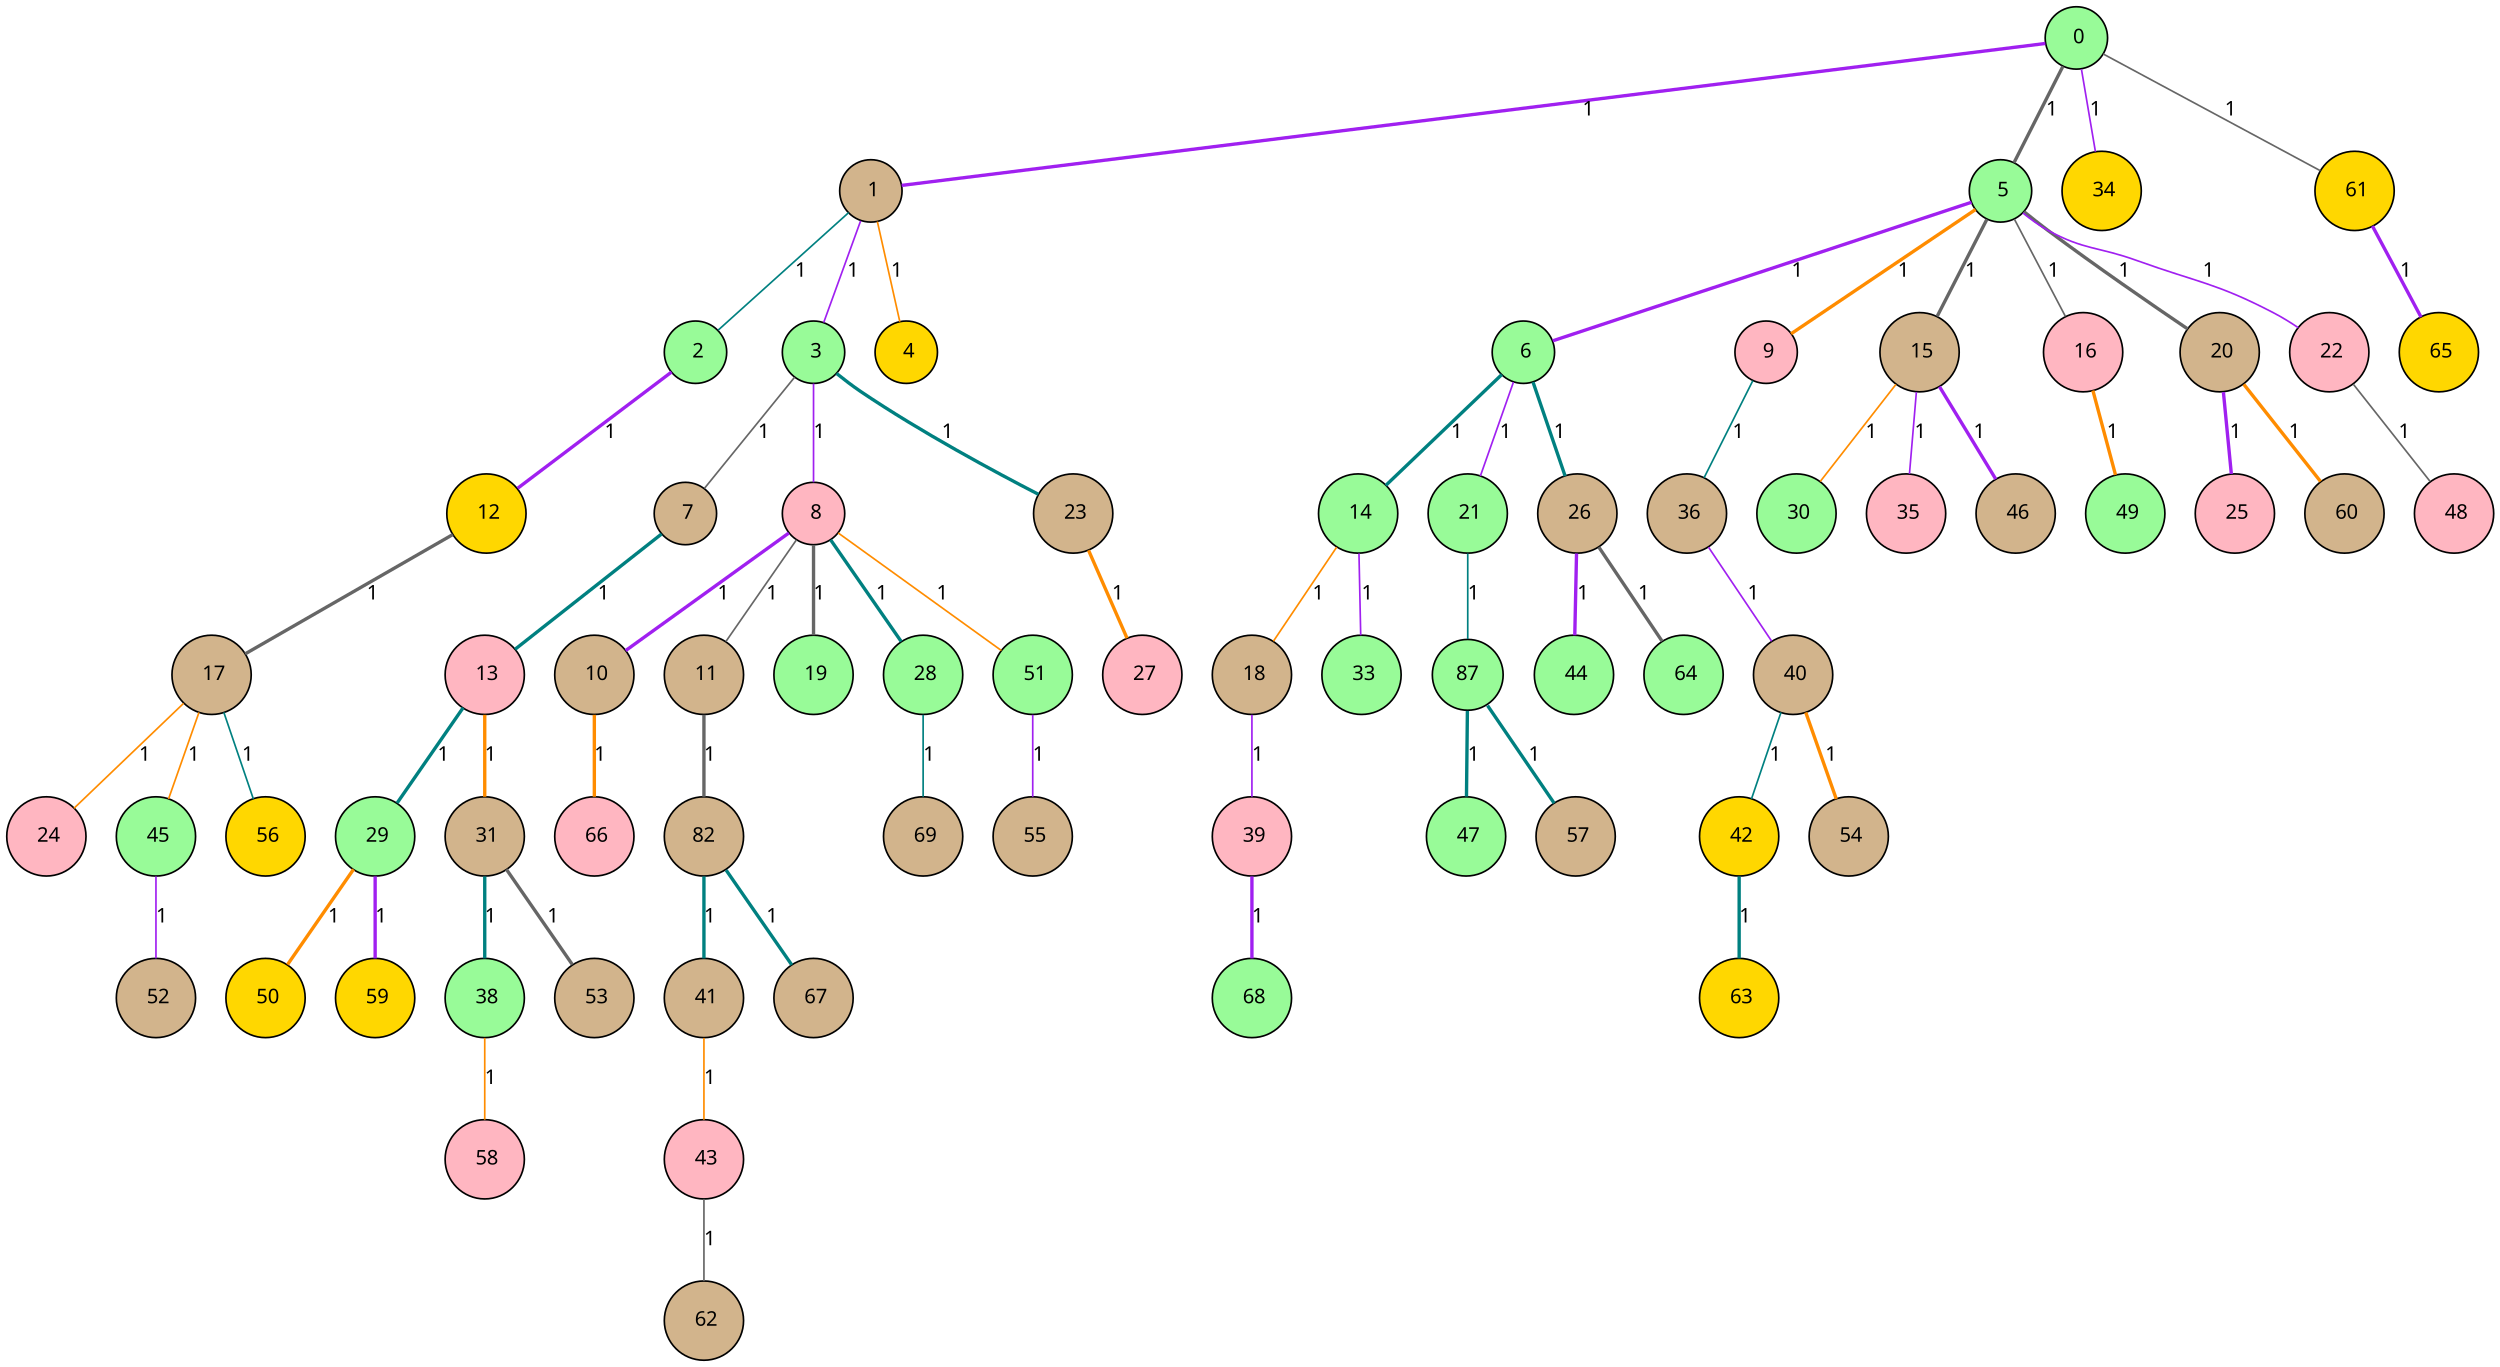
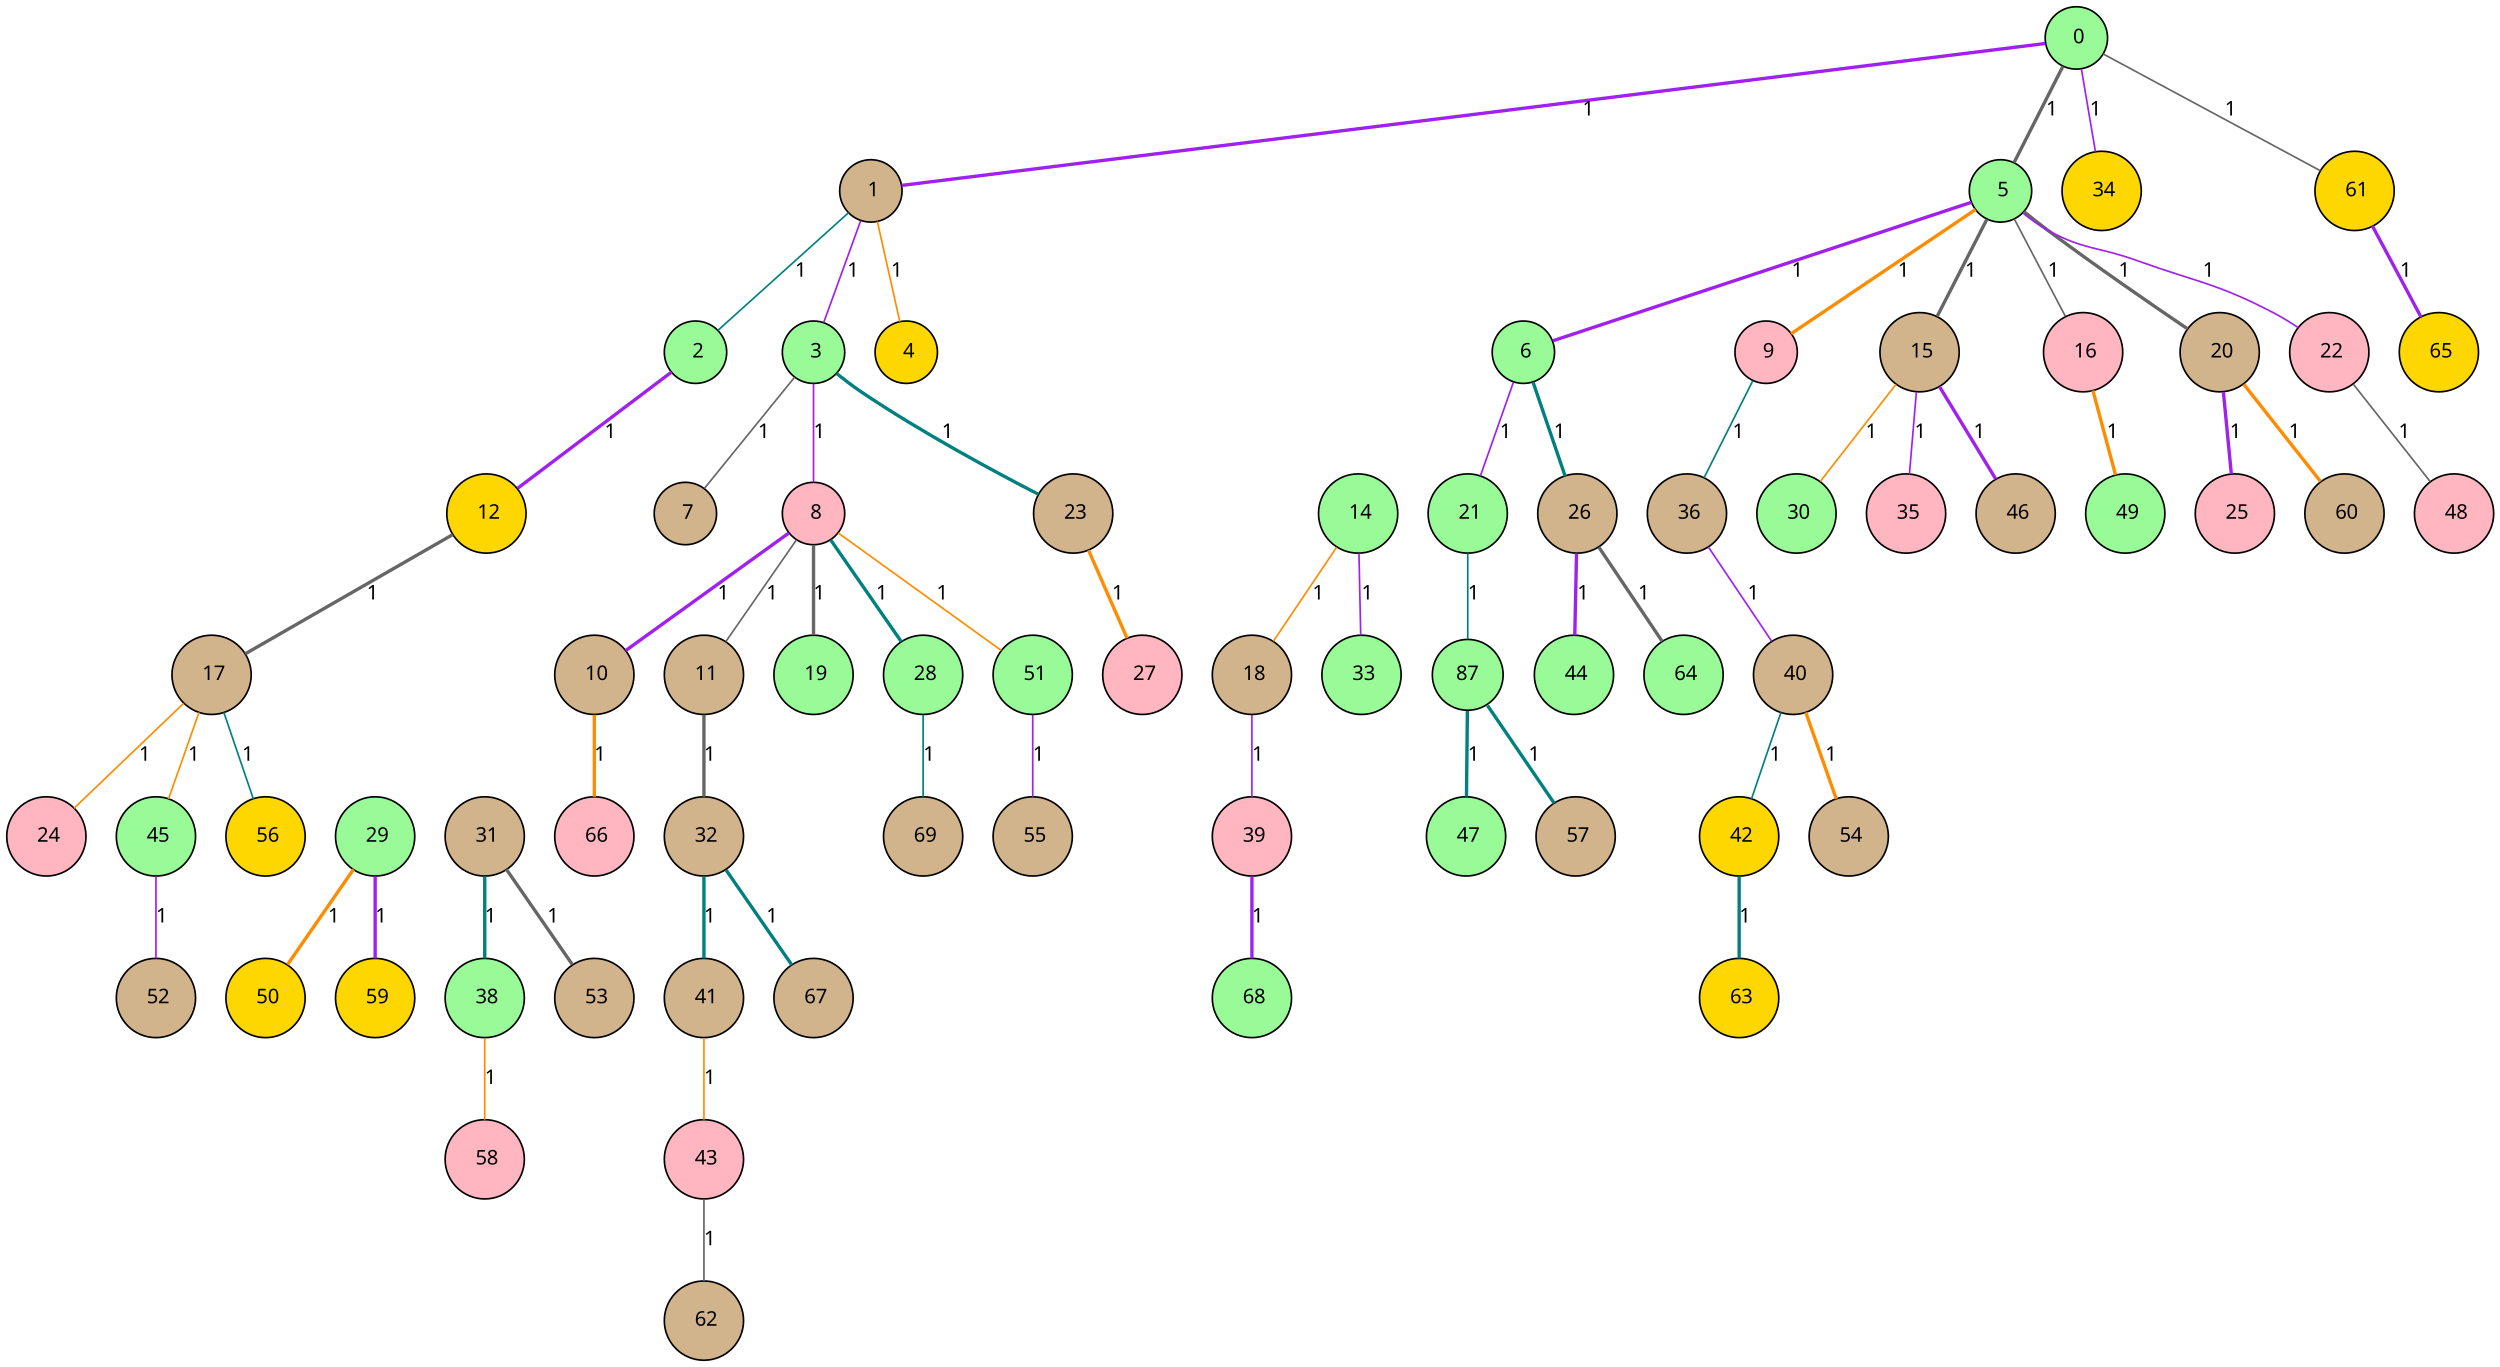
edge "6" -- "14": removed, label "1"
node "13": removed
node "82": label "82" -> "32"
